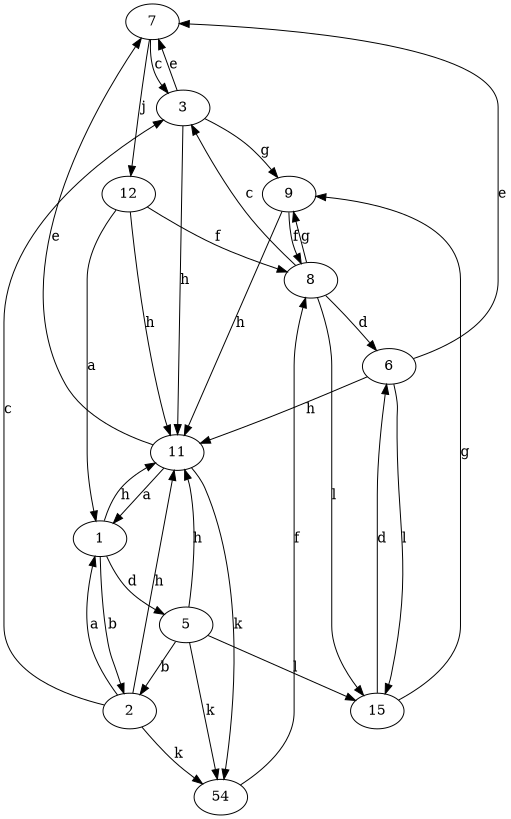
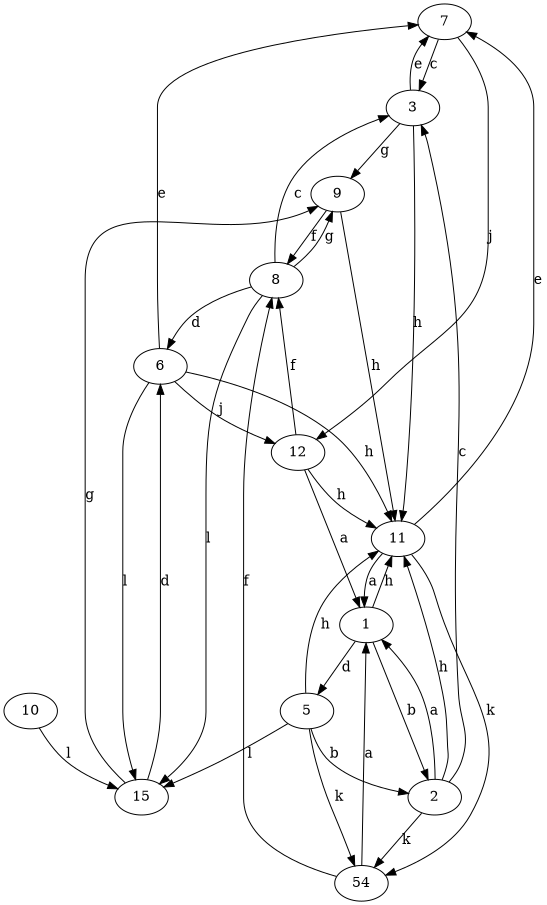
edge "6" -> "12": added, label "j"
node "10": added
edge "54" -> "1": added, label "a"
